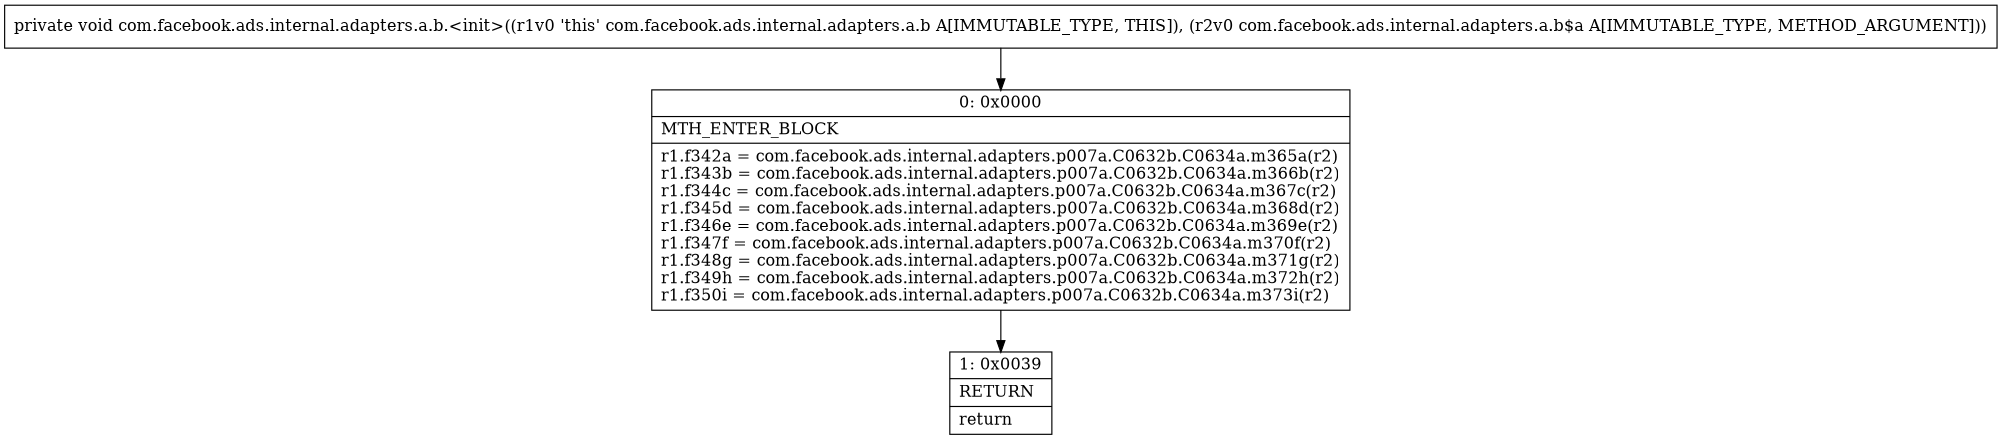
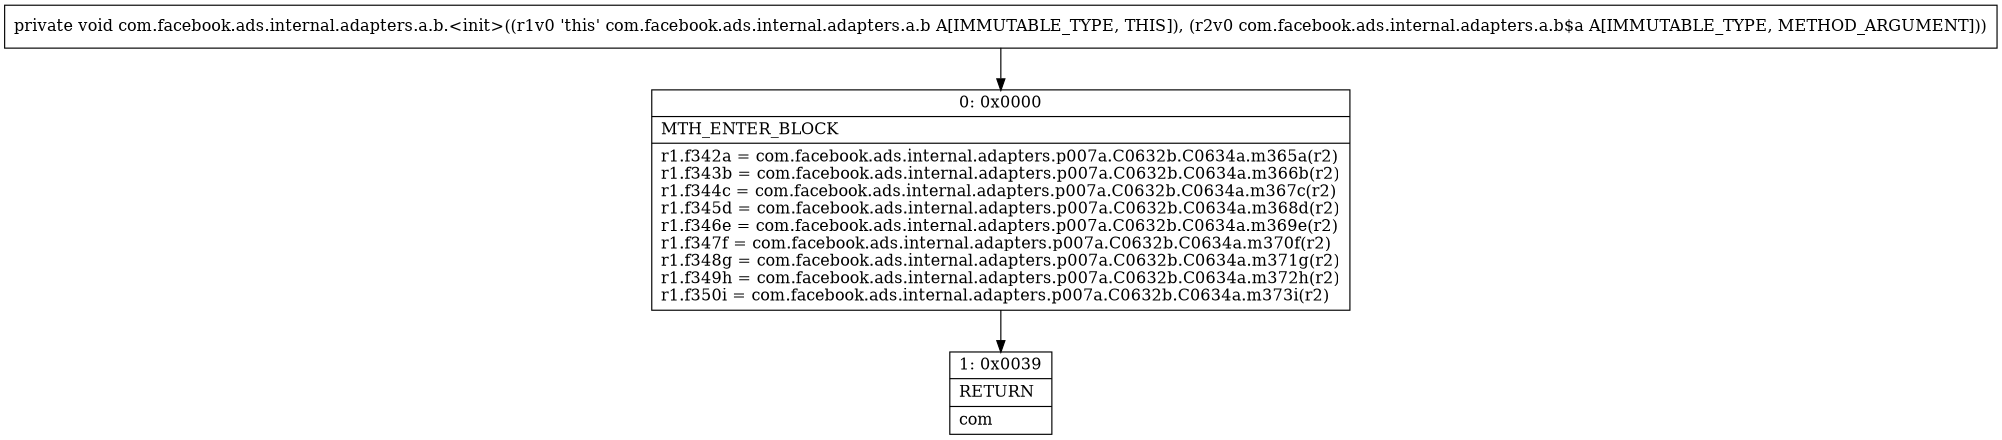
node "1: 0x0039": text "return" -> "com"
